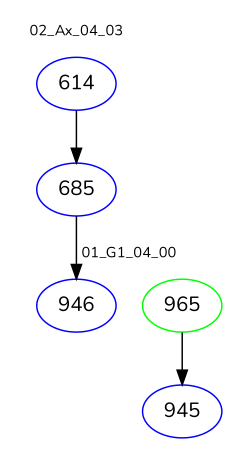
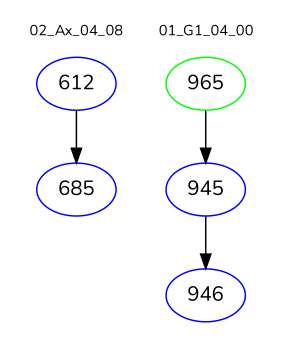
cluster "02_Ax_04_03": label "02_Ax_04_03" -> "02_Ax_04_08"
node "614": label "614" -> "612"
edge "685" -> "946": now "945" -> "946"
